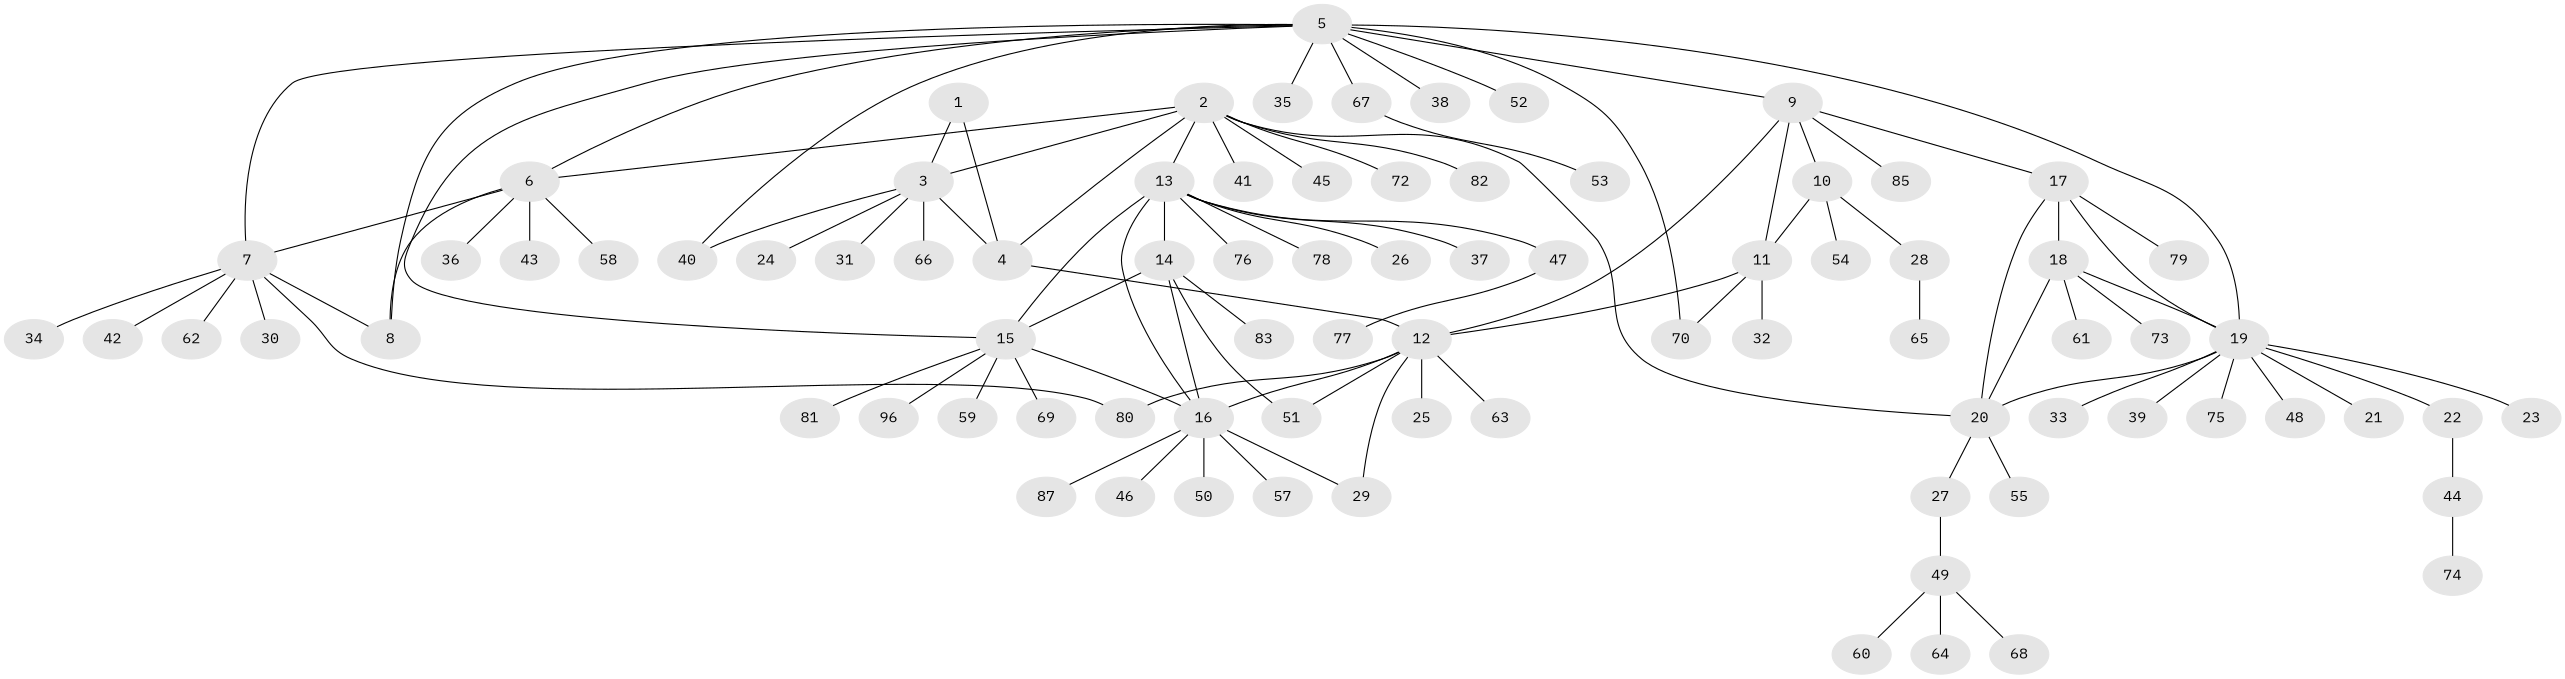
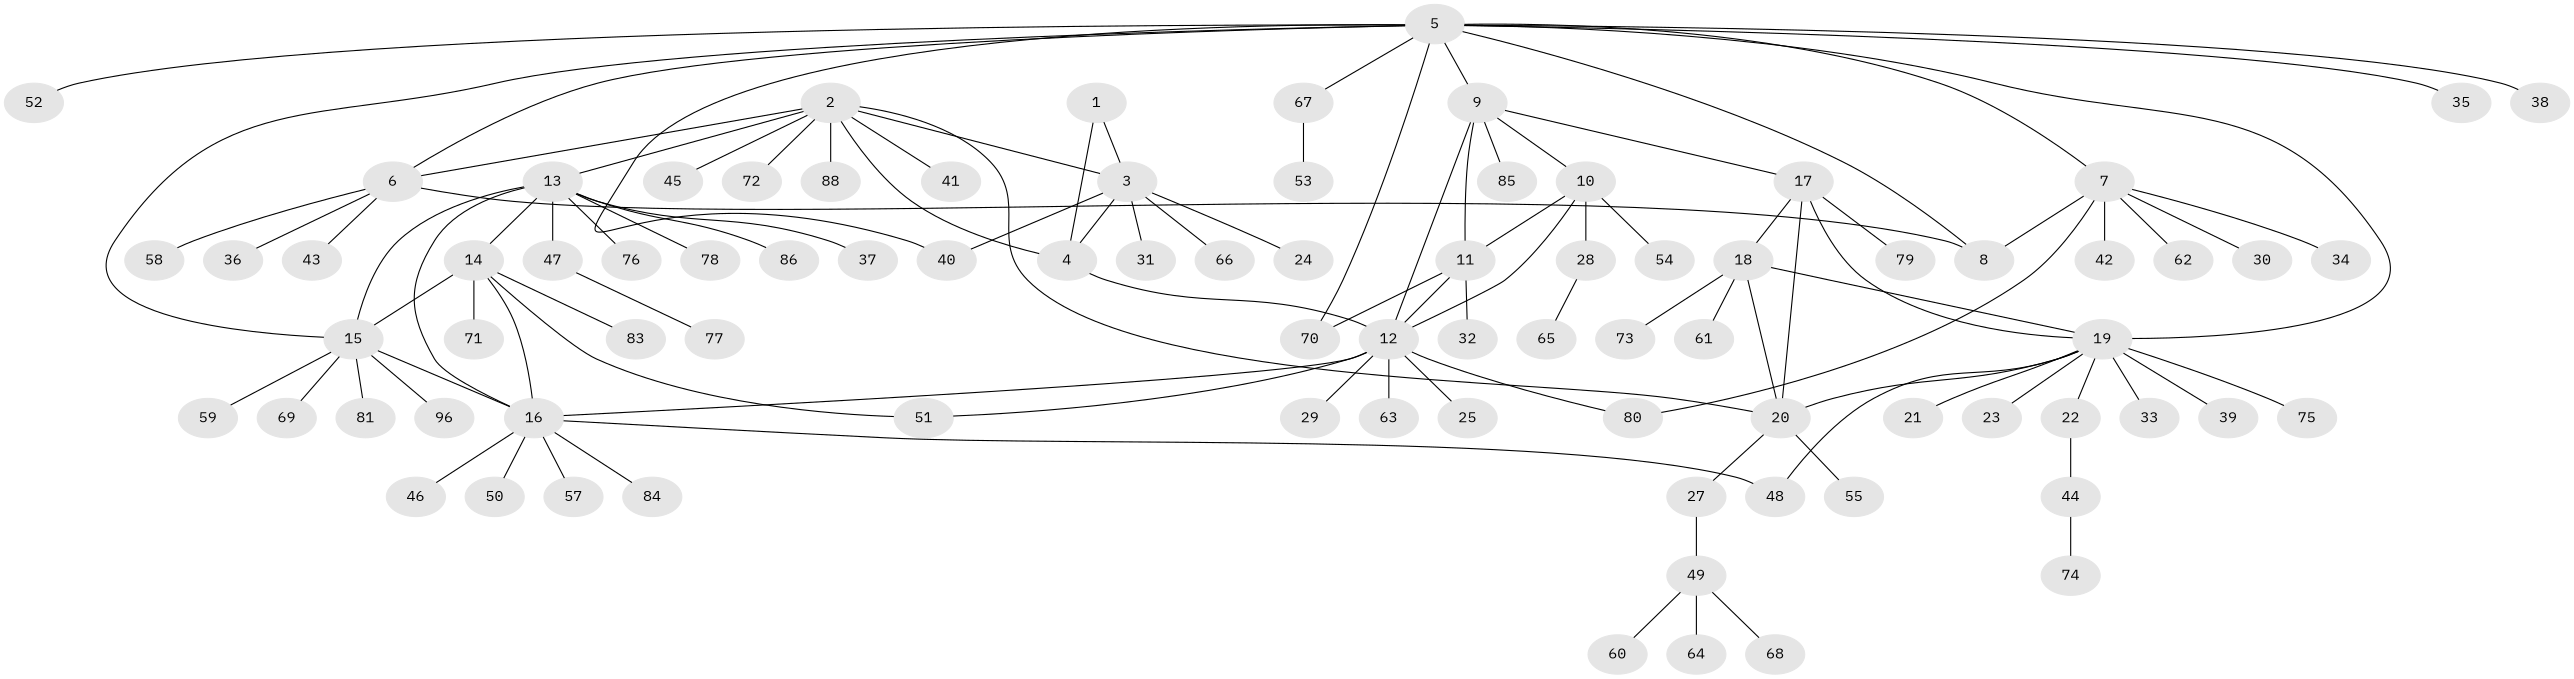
node "82": label "82" -> "88"
edge "6" -- "7": removed
node "26": label "26" -> "86"
edge "10" -- "12": added
node "71": added
edge "16" -- "29": now "16" -- "48"
node "87": label "87" -> "84"
